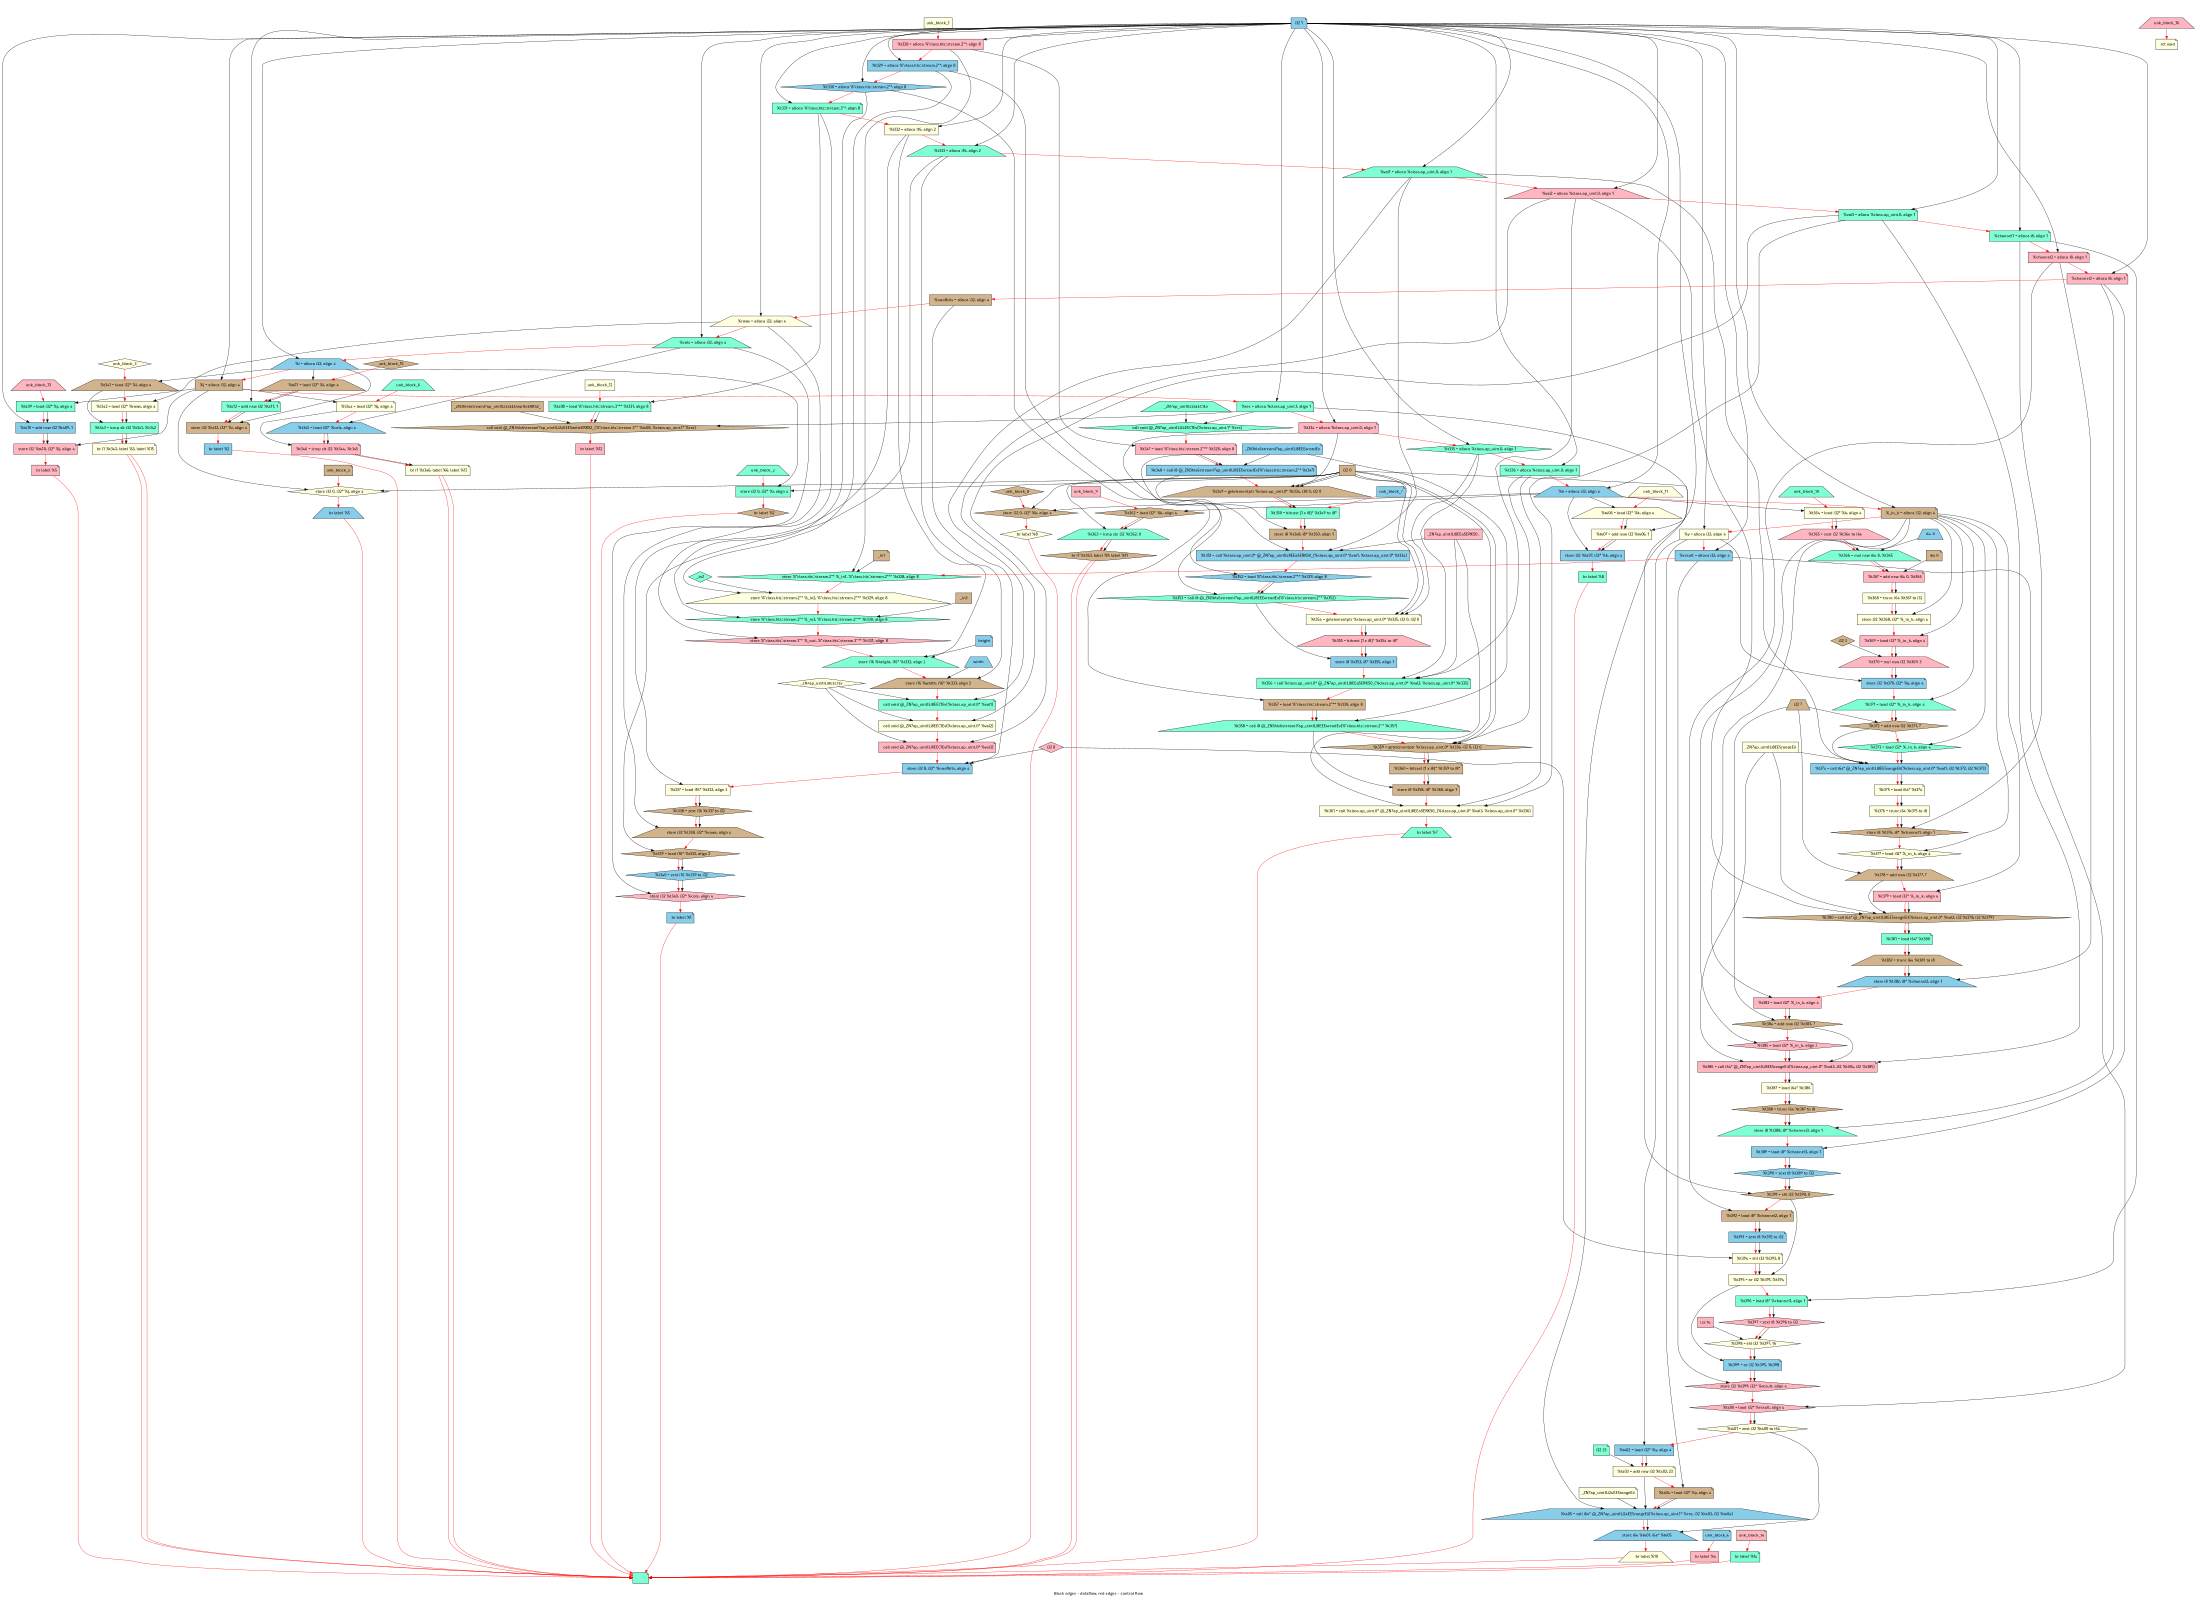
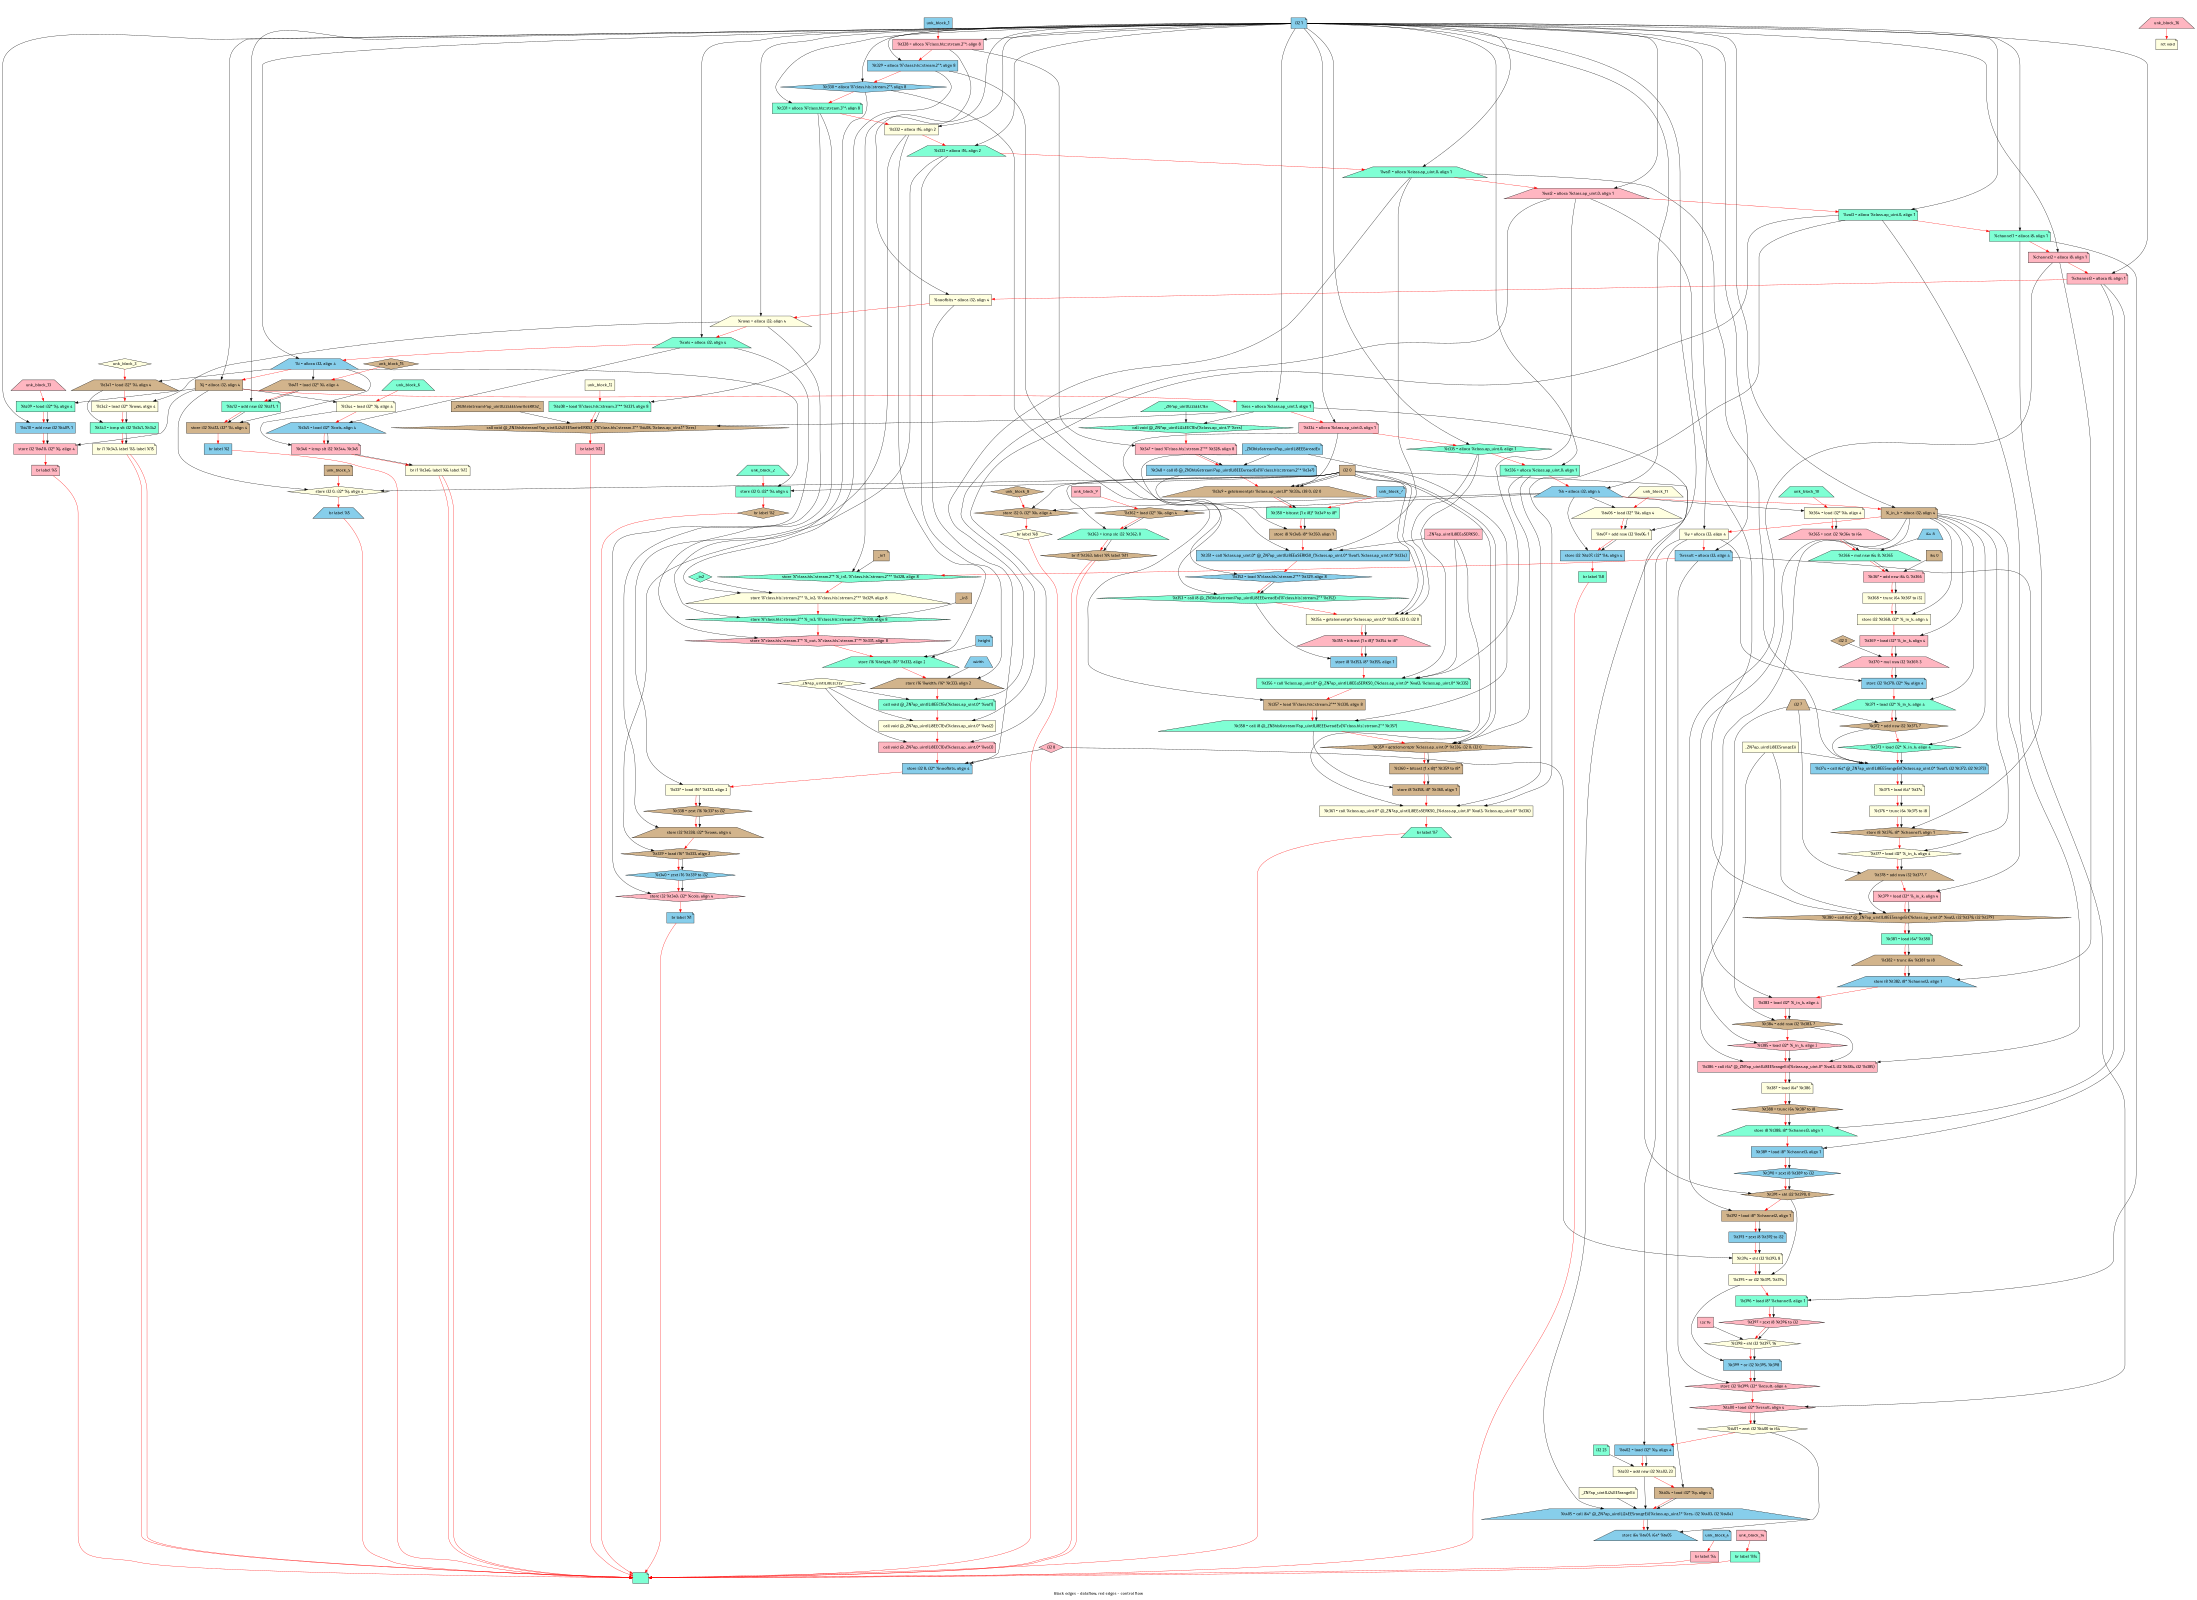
node "unk_block_1": fillcolor lightyellow -> skyblue
edge "i32 1" -> "%noofbits = alloca i32, align 4": added
node "%noofbits = alloca i32, align 4": fillcolor tan -> lightyellow
node "br label %10": removed
